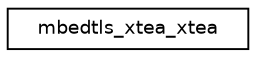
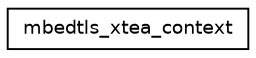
node "mbedtls_xtea_xtea": label "mbedtls_xtea_xtea" -> "mbedtls_xtea_context"
